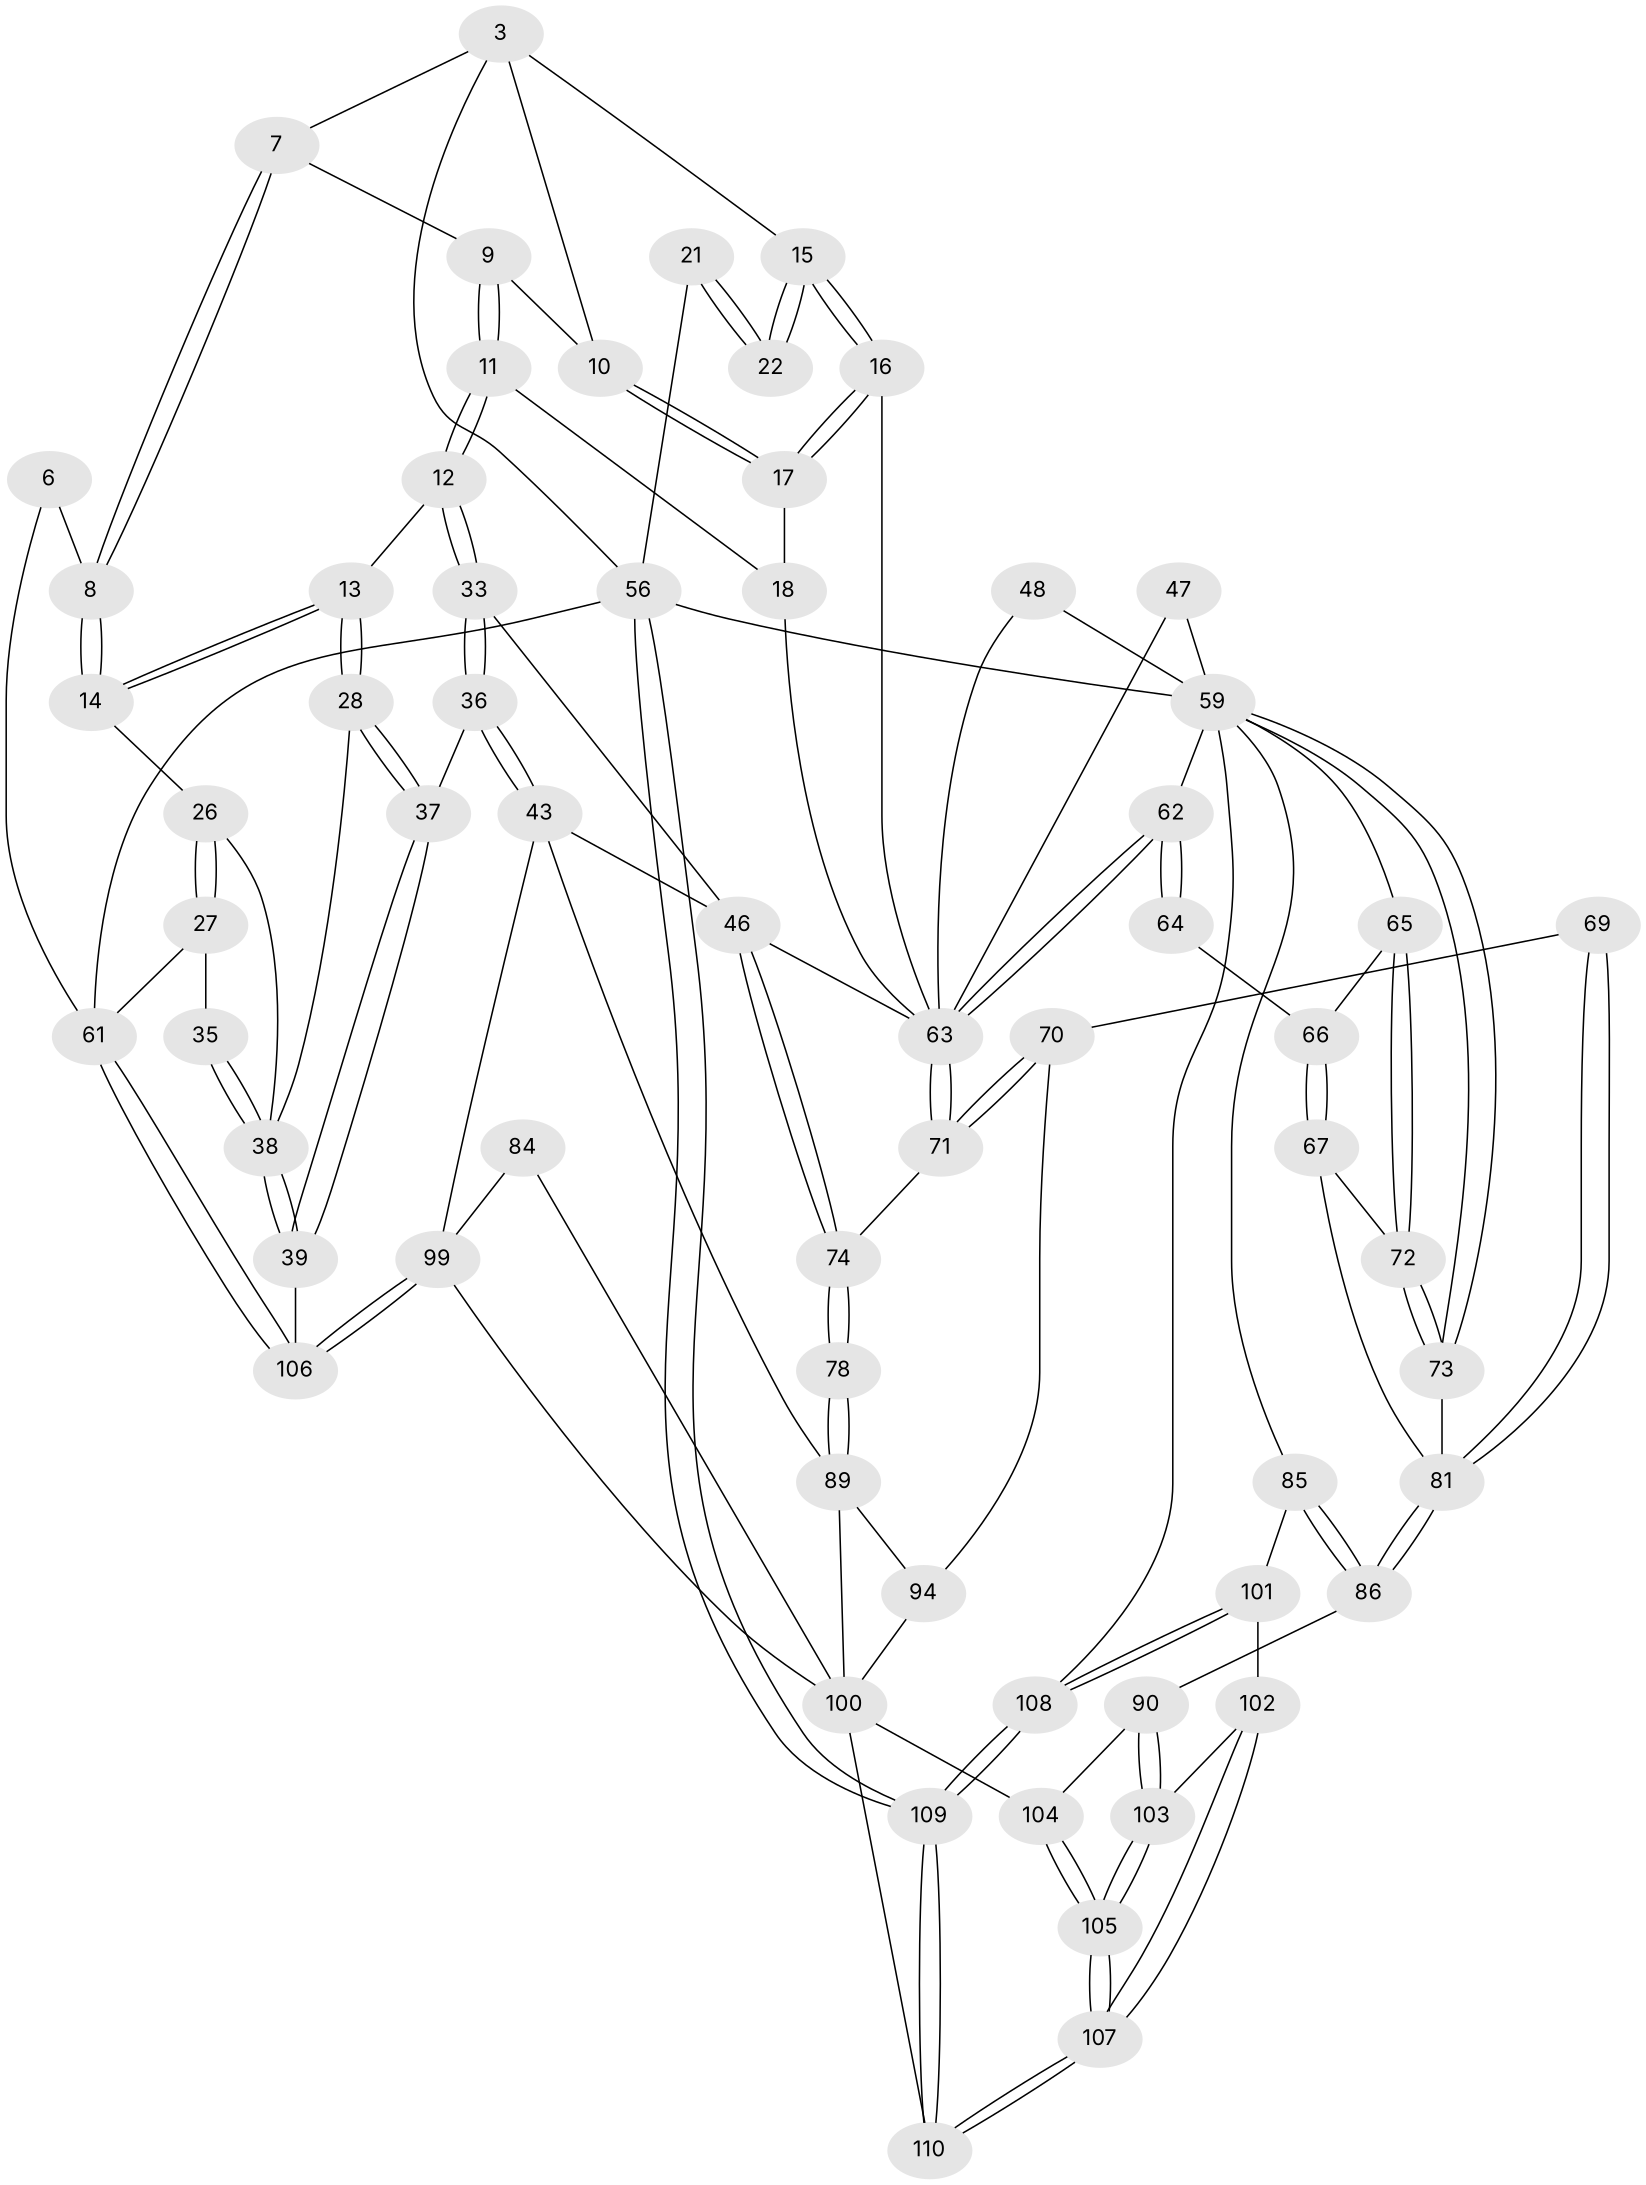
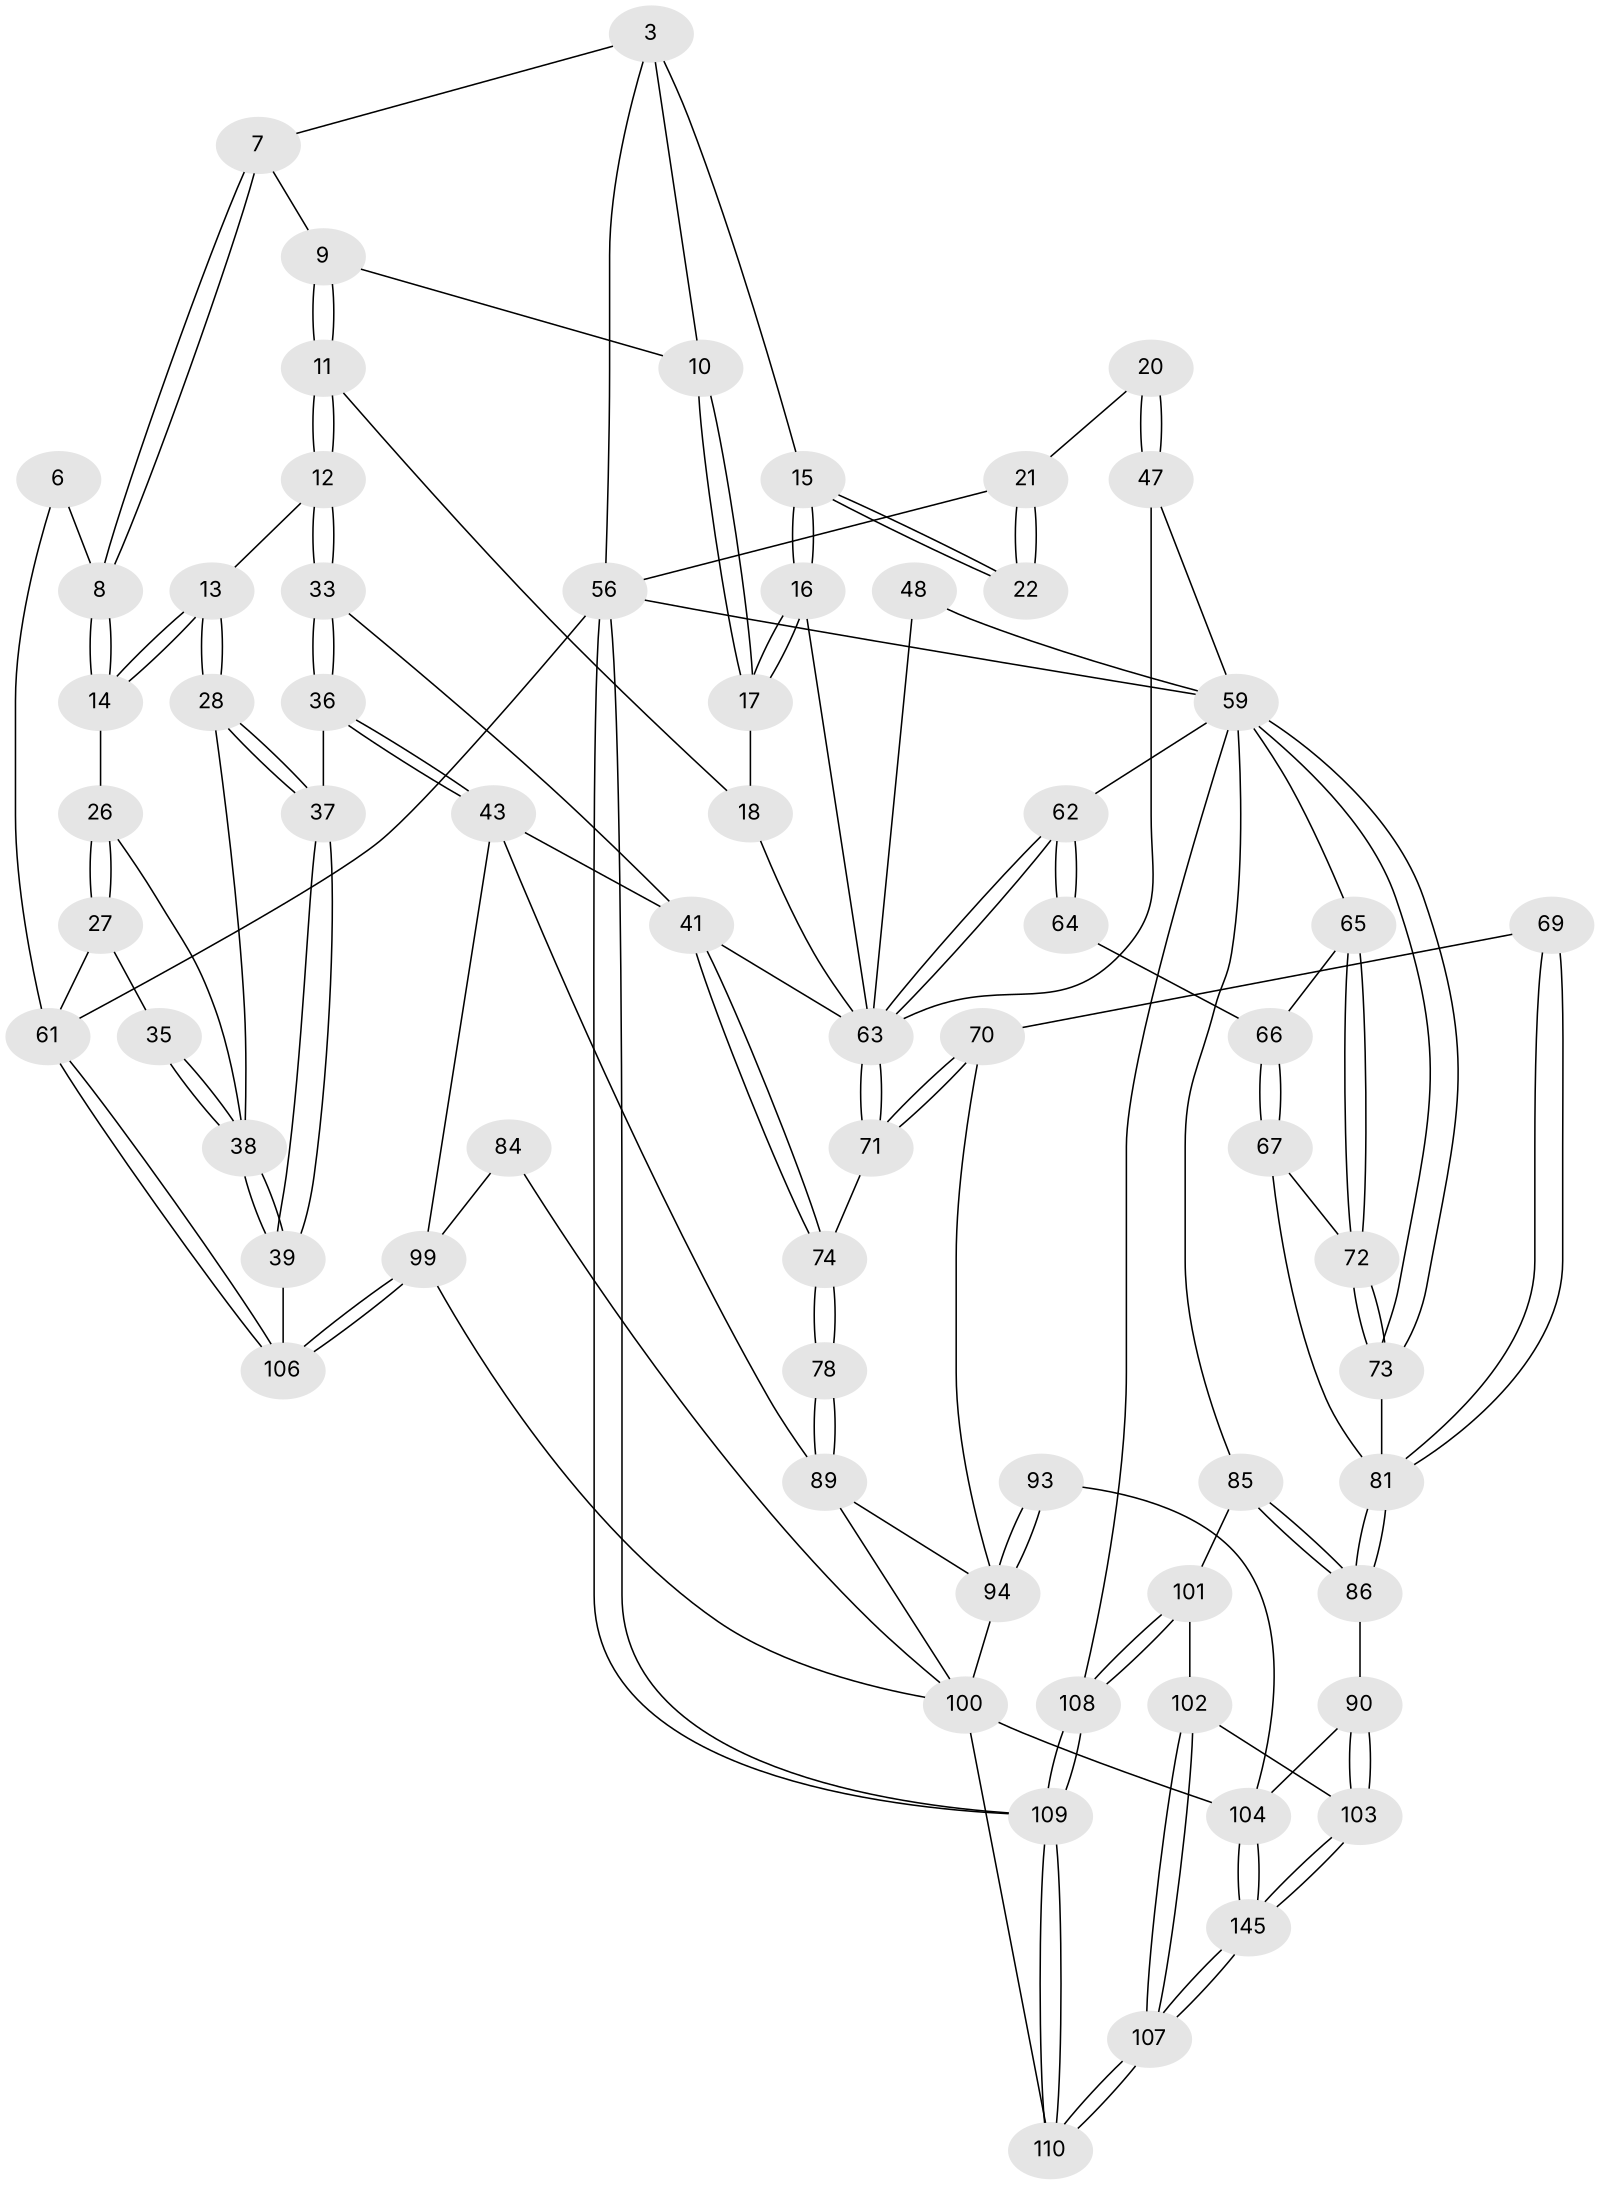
node "20": added
node "46": label "46" -> "41"
node "93": added
node "105": label "105" -> "145"
